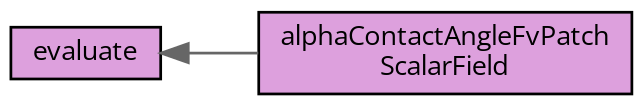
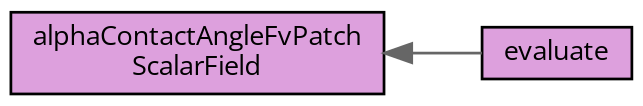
edge "alphaContactAngleFvPatch ScalarField" -> "evaluate": reversed
